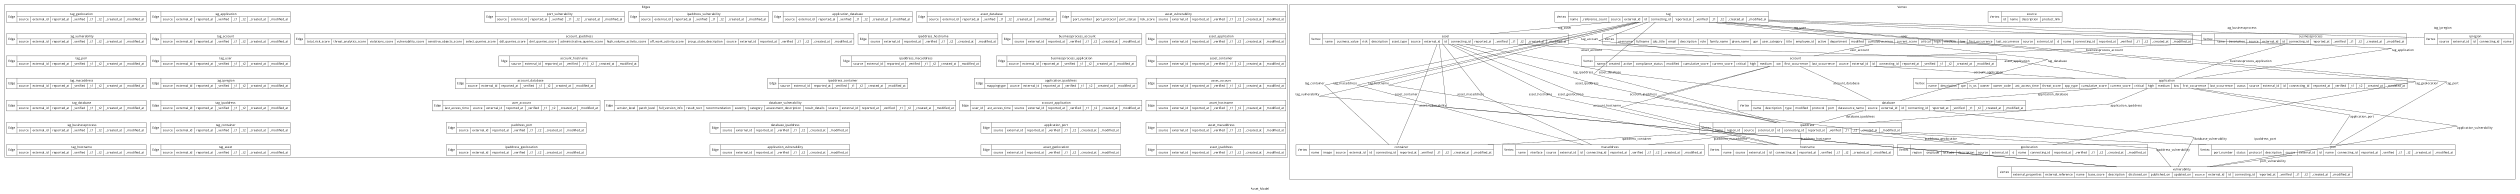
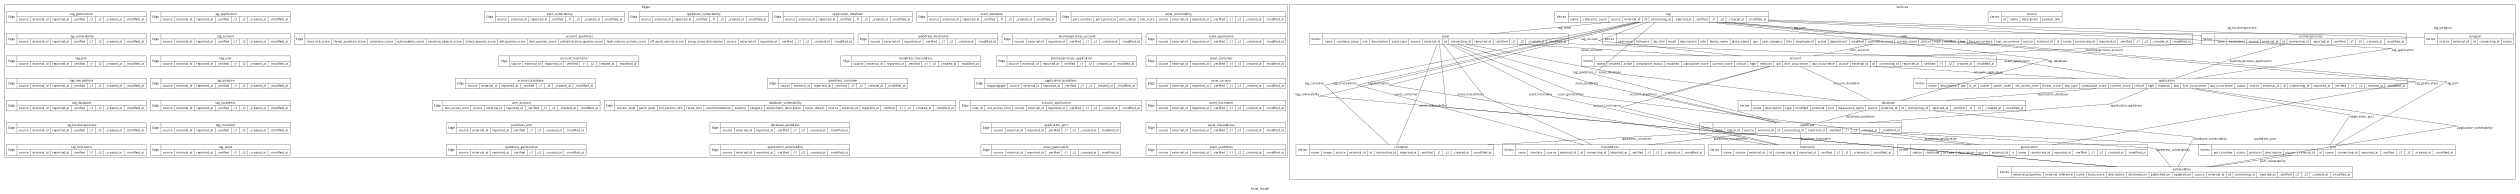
cluster "Vertex": label "Vertex" -> "Vertices"
